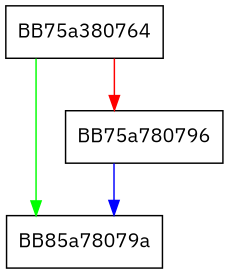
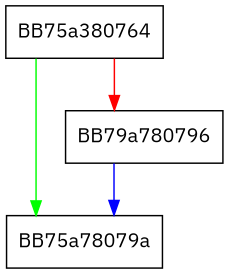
node "BB75a780796": label "BB75a780796" -> "BB79a780796"
node "BB85a78079a": label "BB85a78079a" -> "BB75a78079a"
